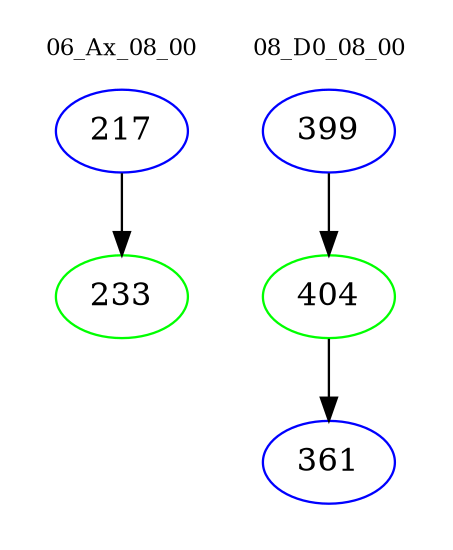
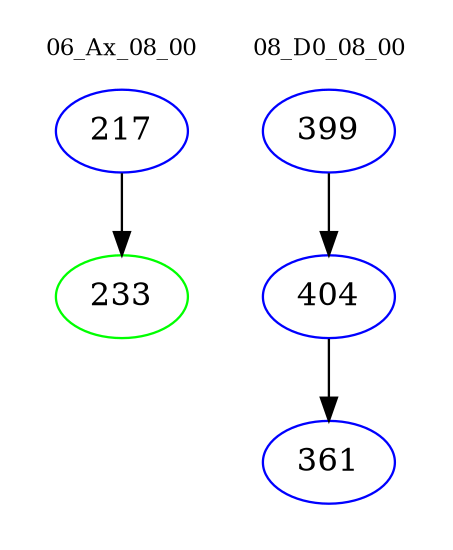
node "404": color green -> blue
